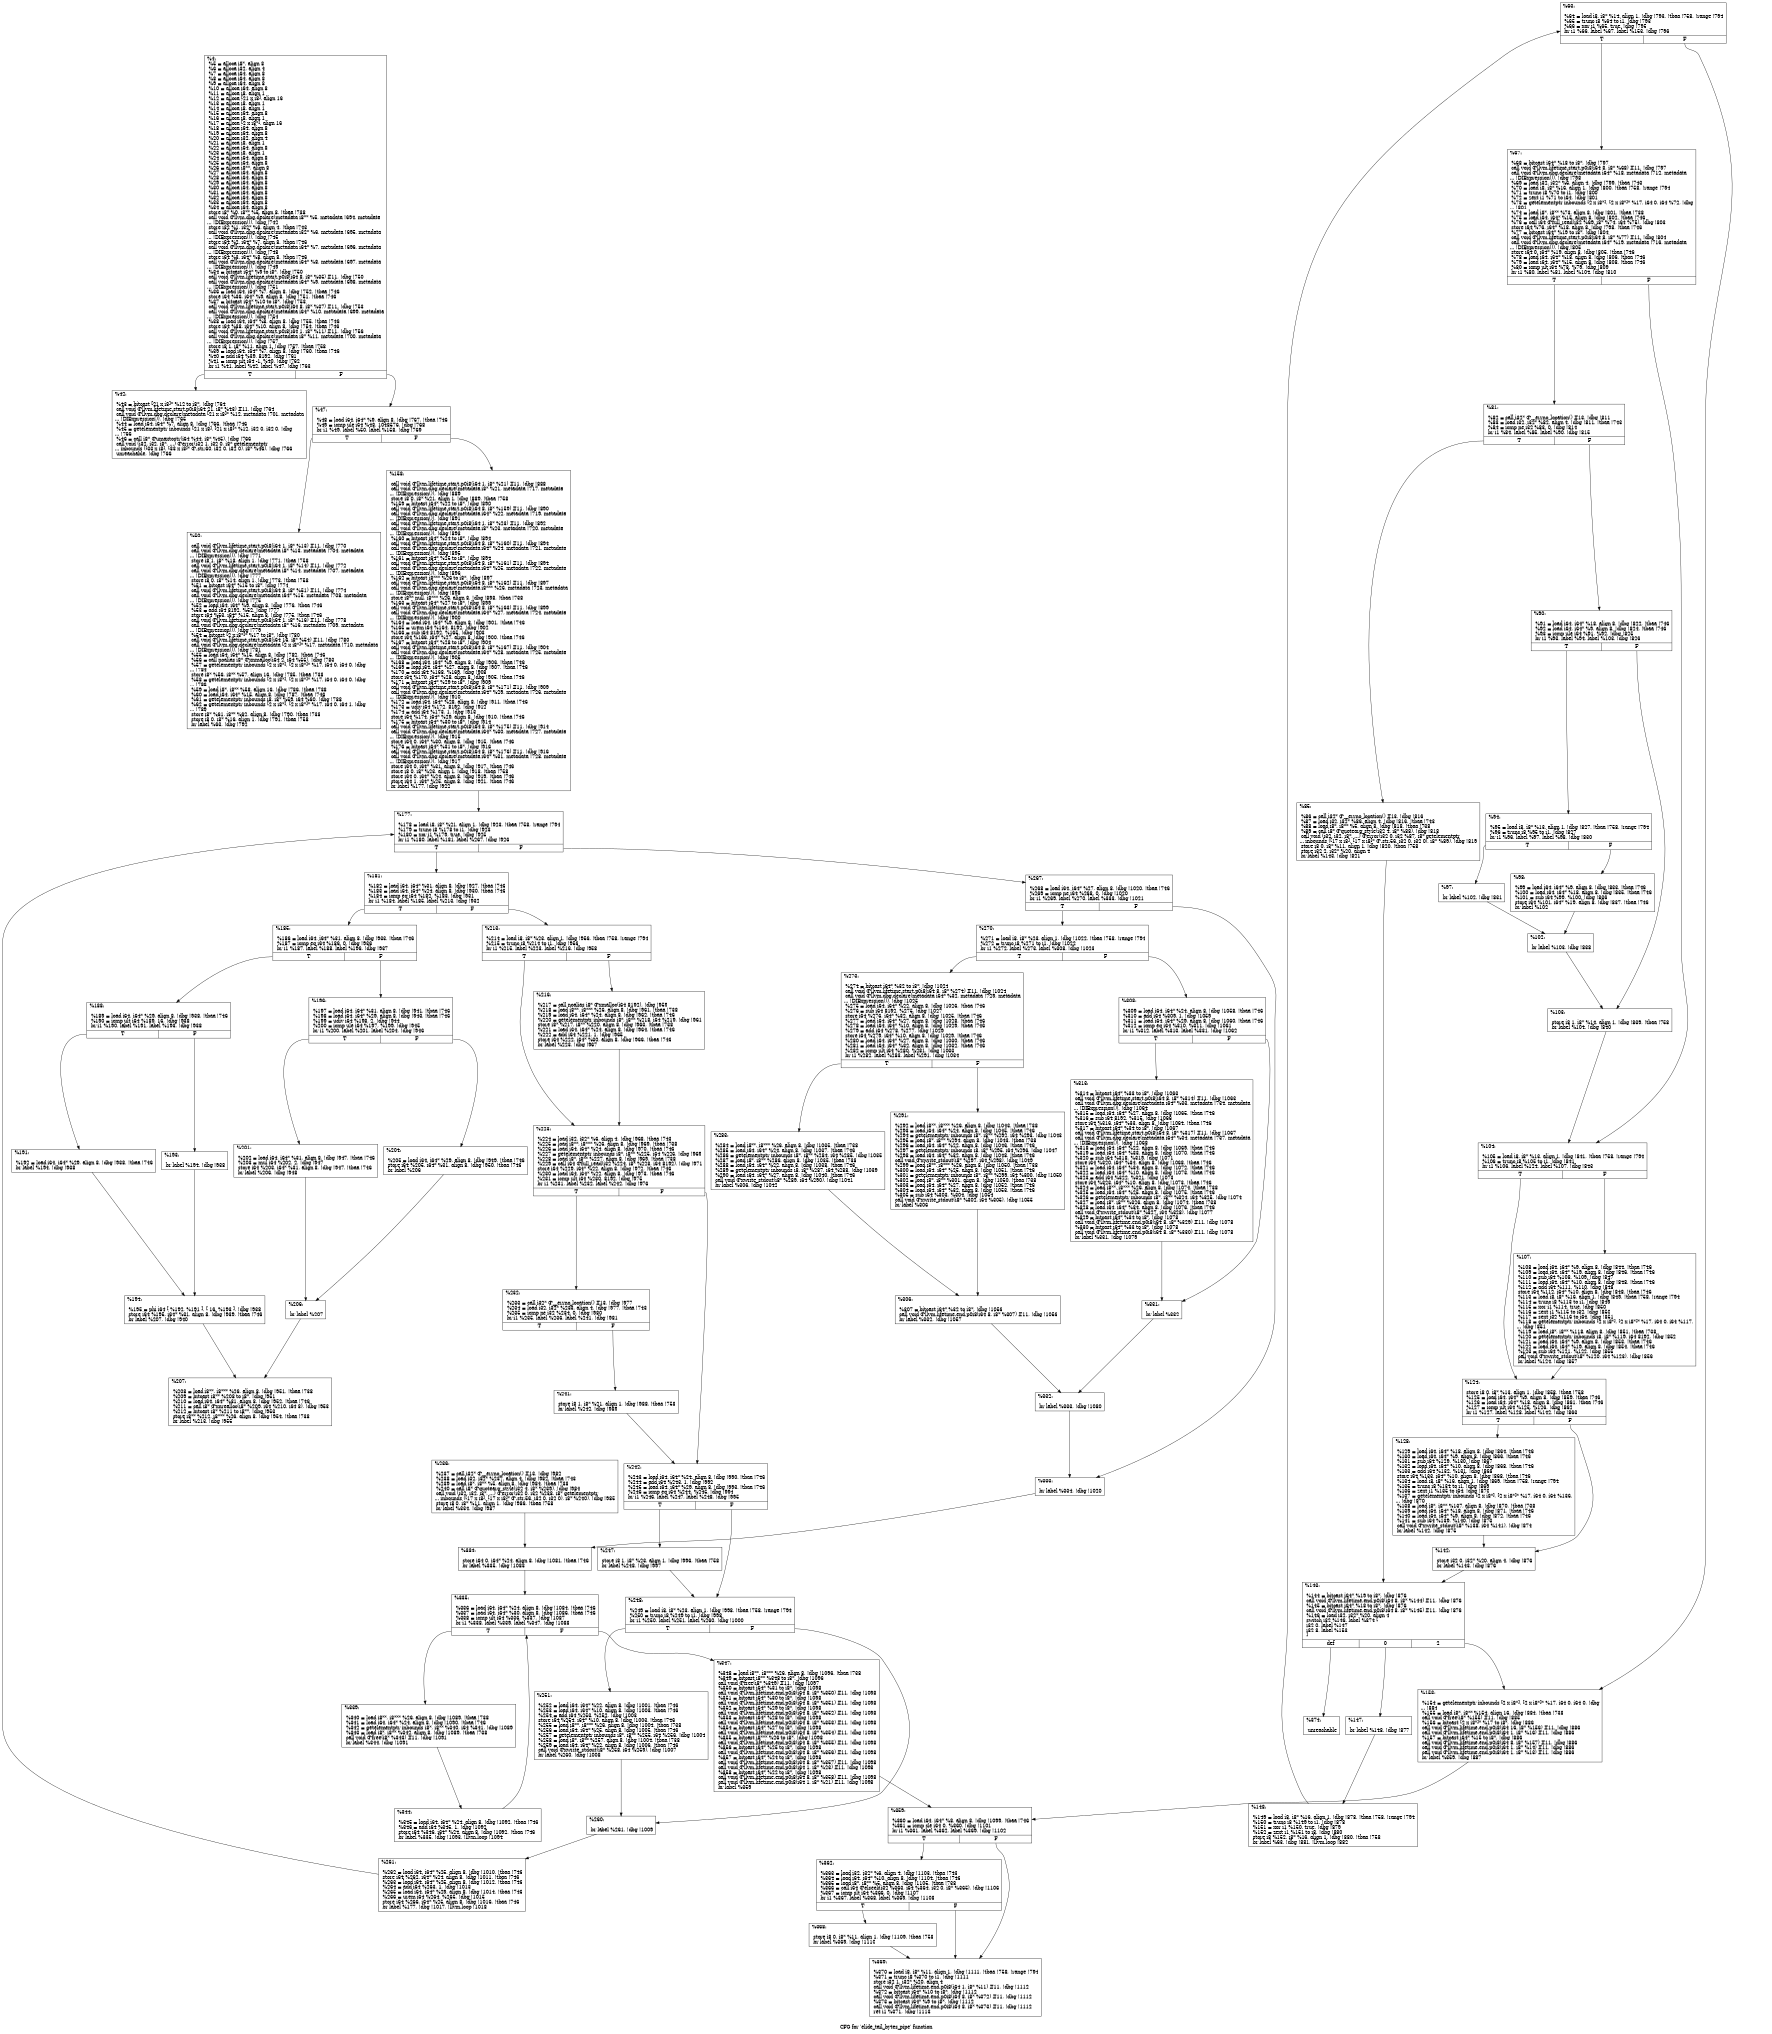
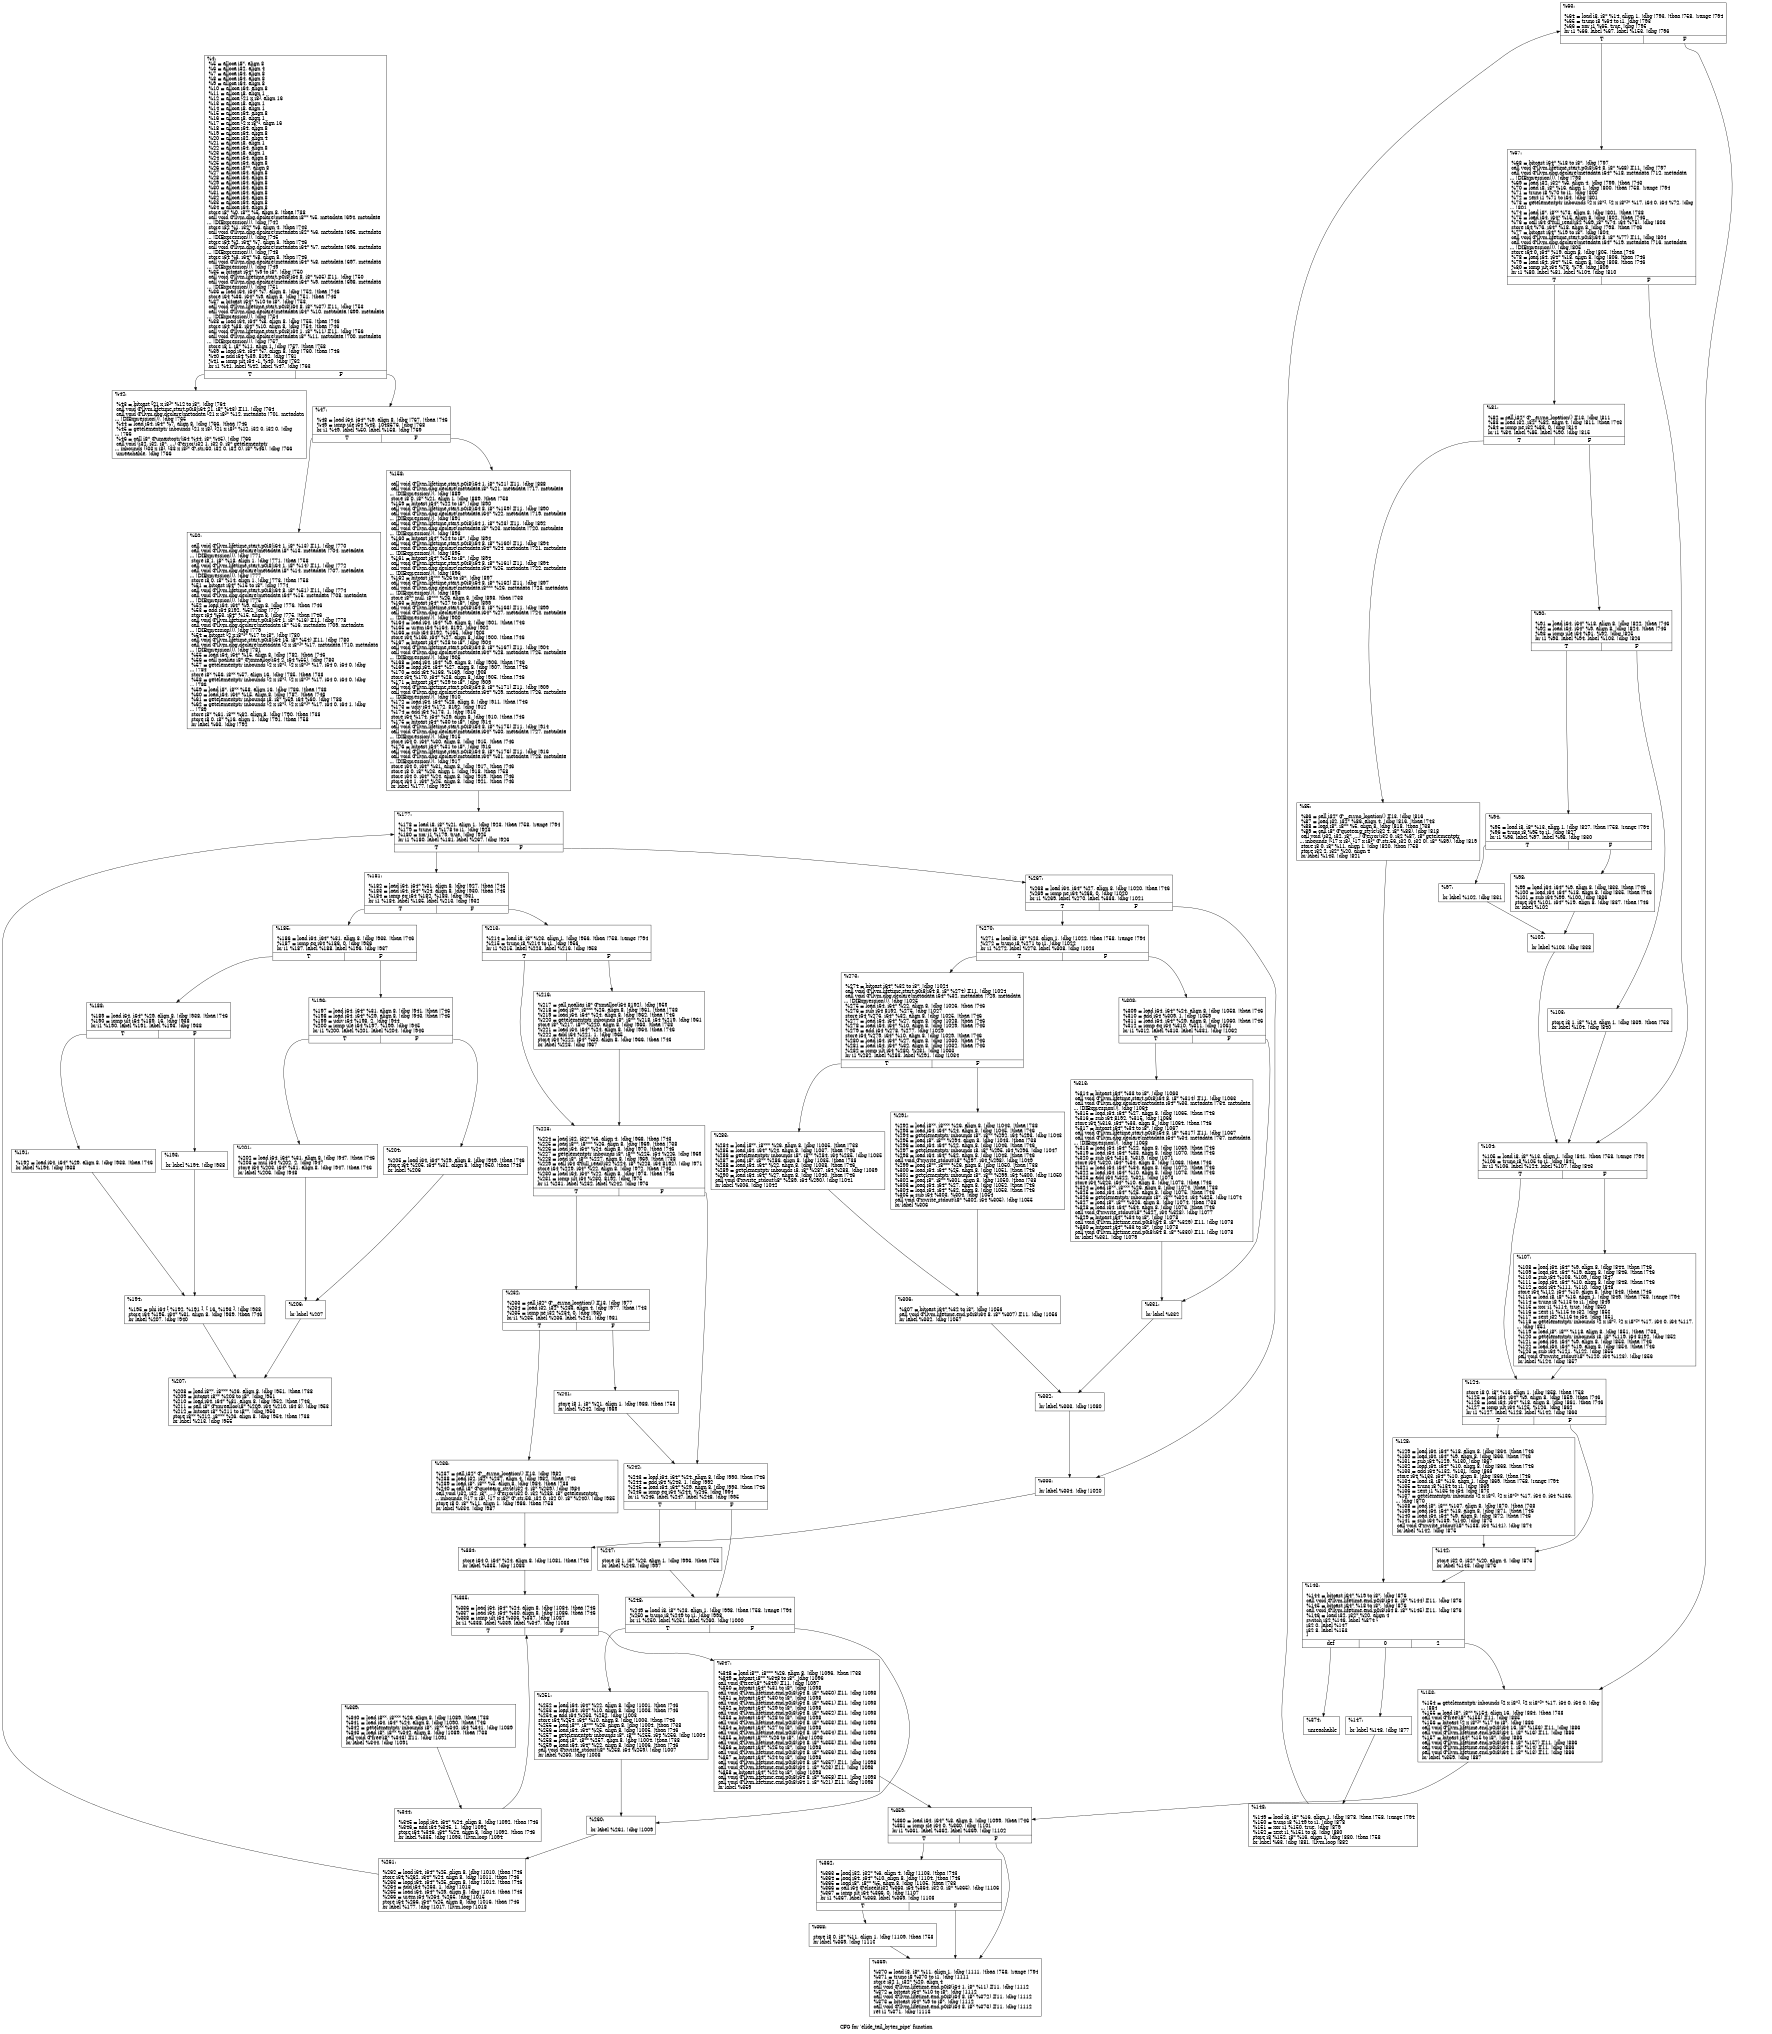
node "%4:": text "%34 = bitcast i64* %9 to i8*, !dbg !750" -> "%35 = bitcast i64* %9 to i8*, !dbg !750"
edge "%102:" -> "%103:": now "%102:" -> "%104:"
edge "%232:" -> "%236:": added
edge "%335:" -> "%339:": removed
